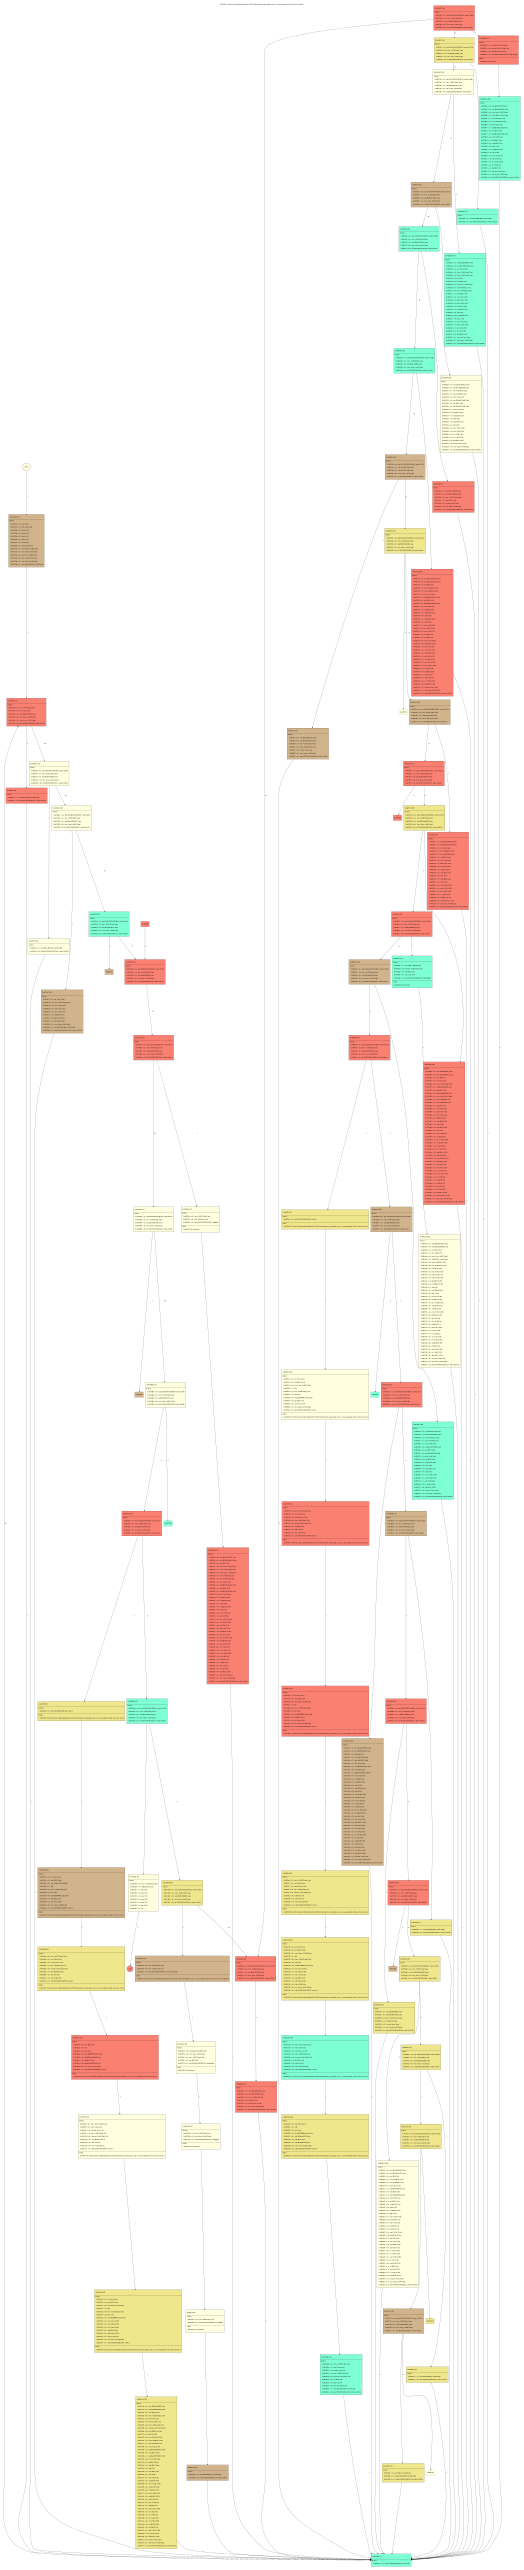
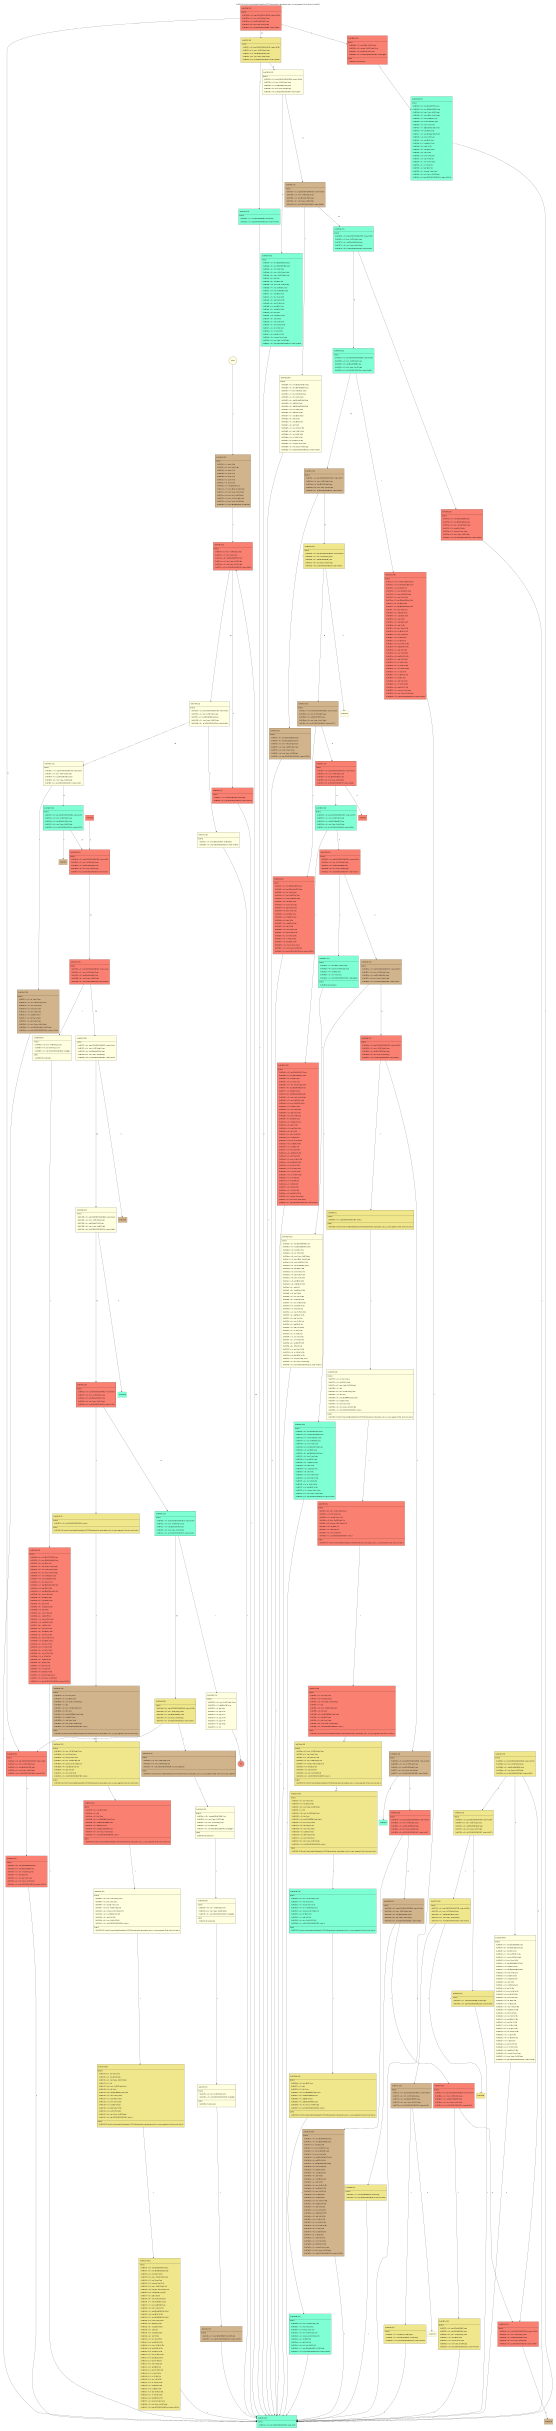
node "0x401600 [25]": fillcolor khaki -> aquamarine
edge "0x4016c8 [25]" -> "0x4016e1 [25]": reversed
